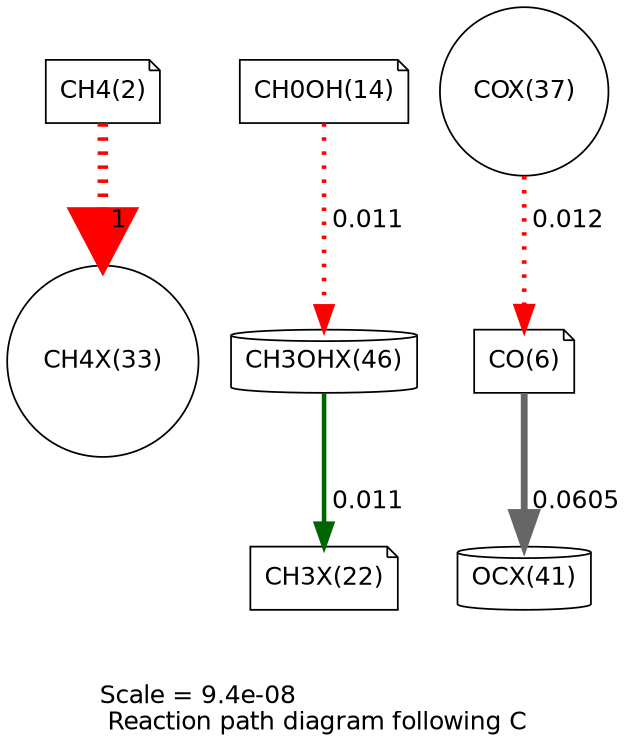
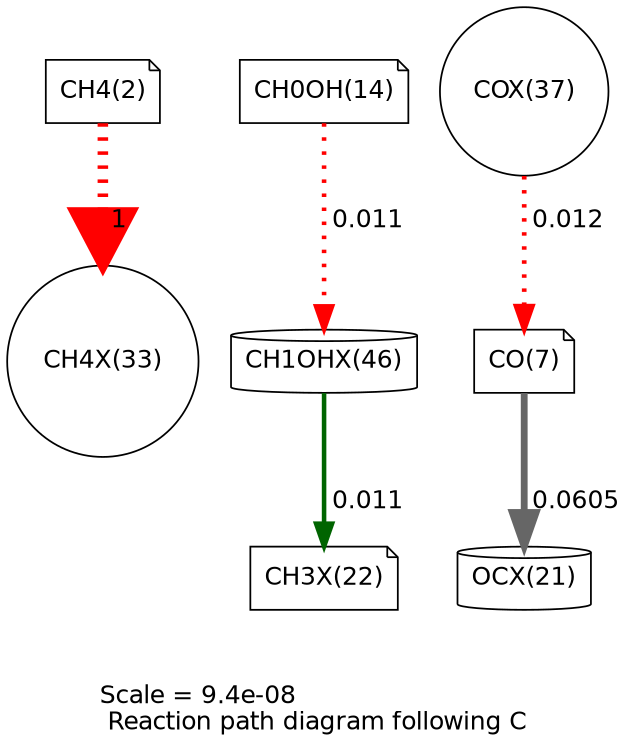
node "CH3OHX(46)": label "CH3OHX(46)" -> "CH1OHX(46)"
node "CO(6)": label "CO(6)" -> "CO(7)"
node "OCX(41)": label "OCX(41)" -> "OCX(21)"
